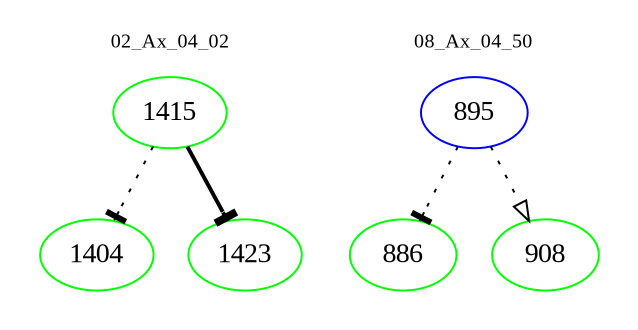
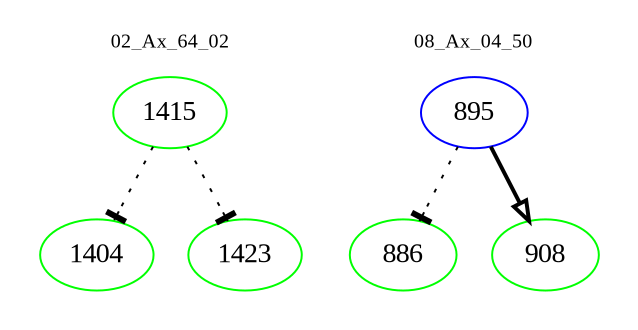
cluster "02_Ax_04_02": label "02_Ax_04_02" -> "02_Ax_64_02"
edge "895" -> "908": style dotted -> bold
edge "1415" -> "1423": style bold -> dotted
